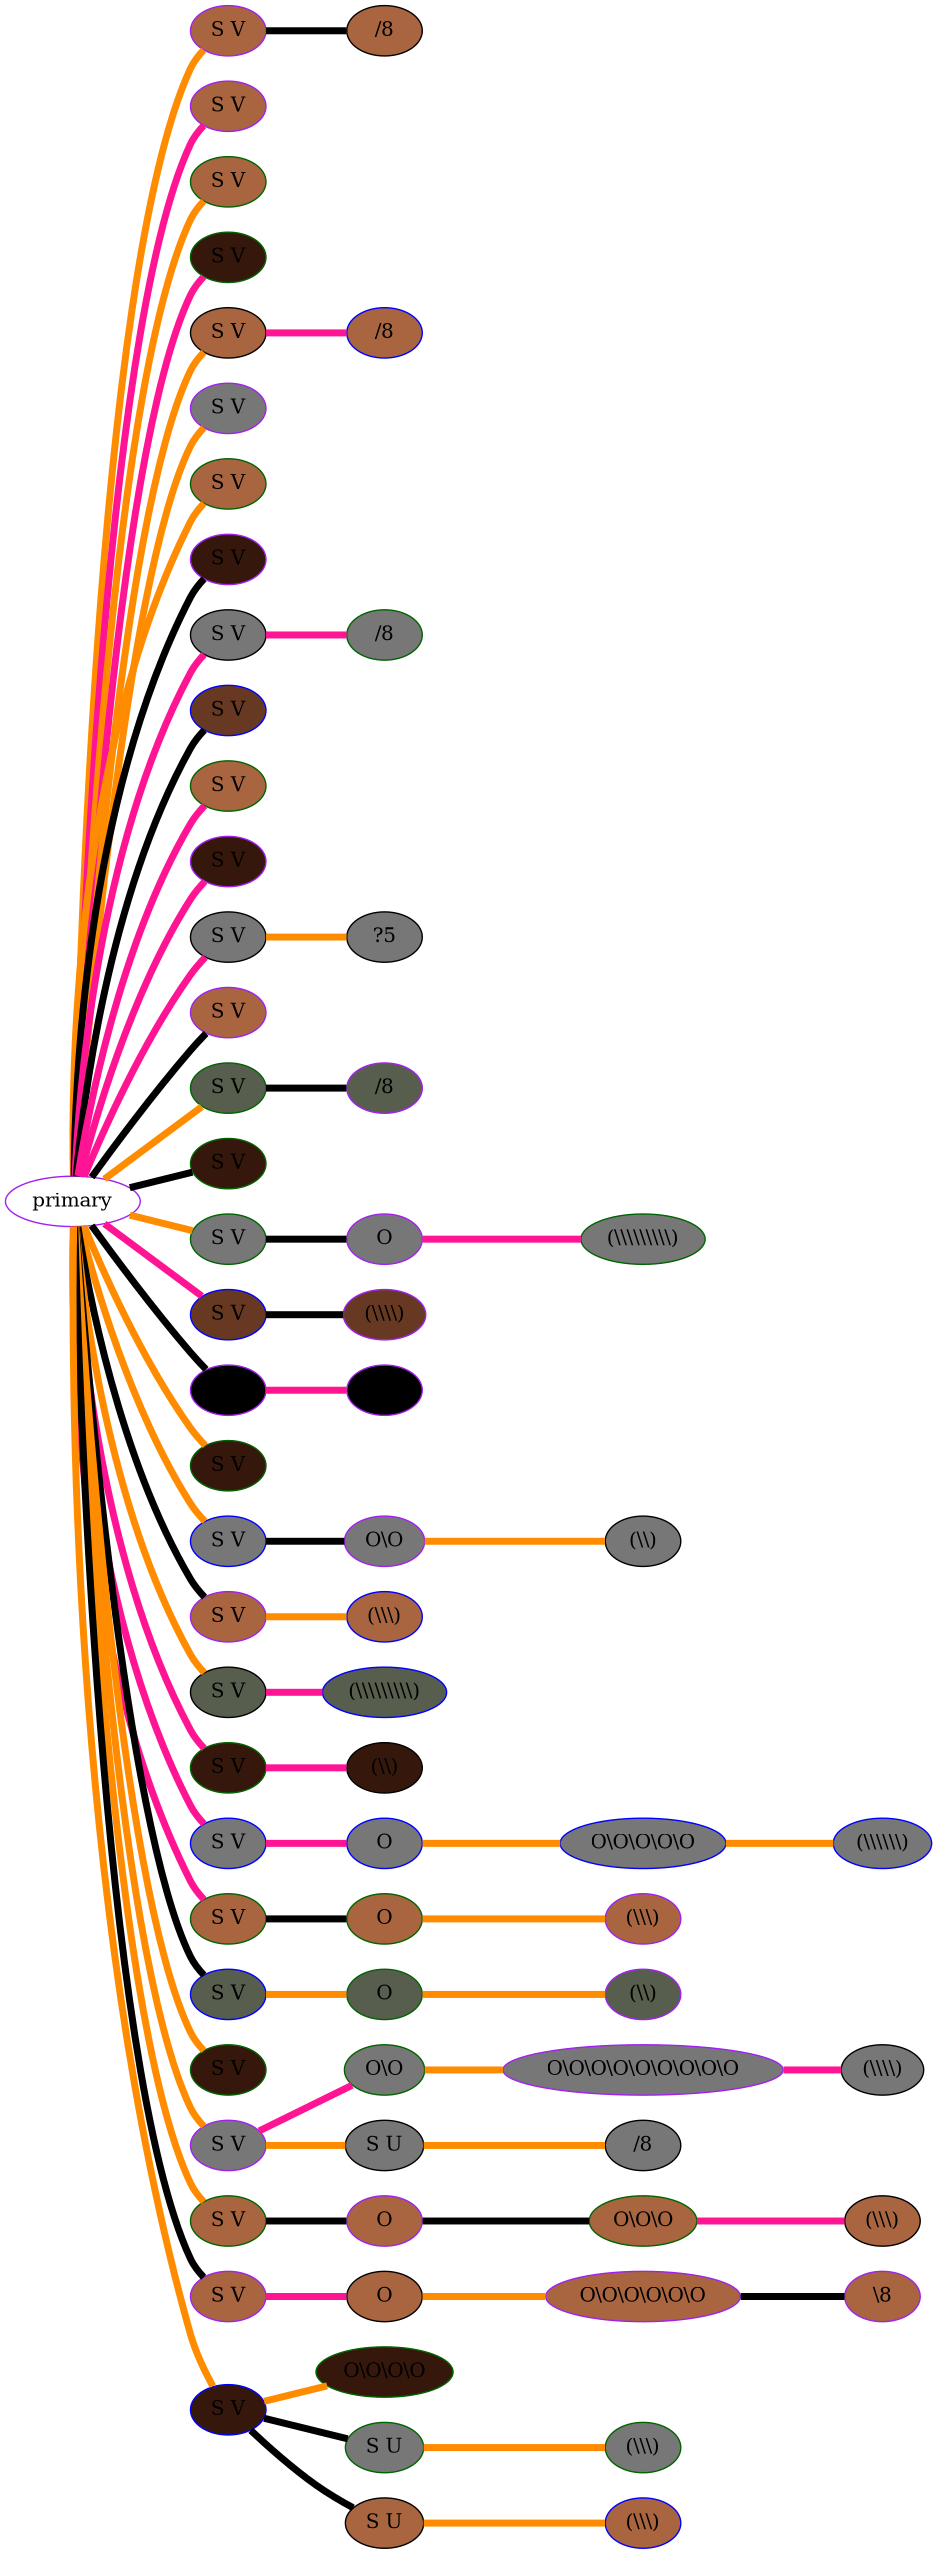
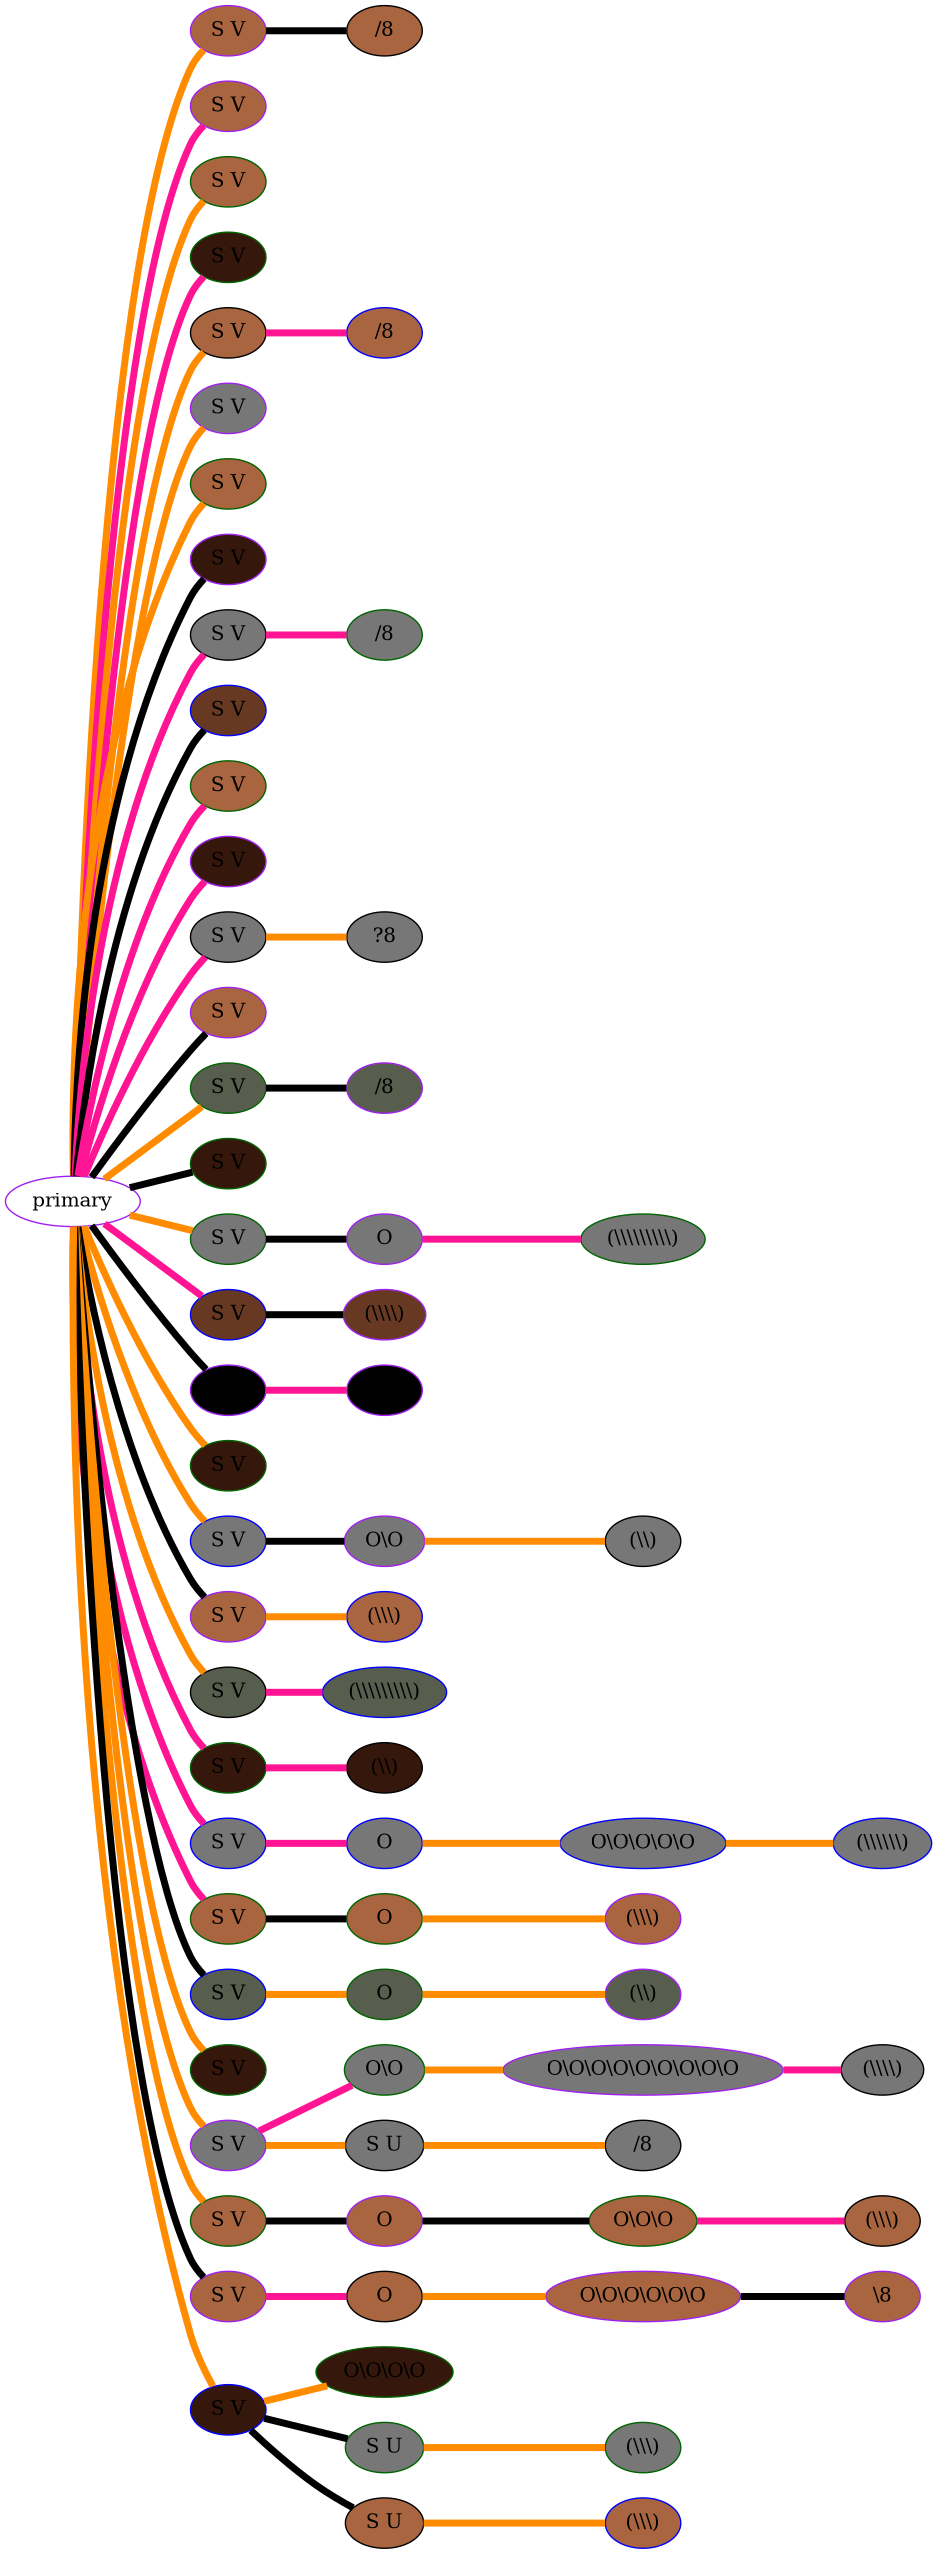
node "?5": label "?5" -> "?8"
